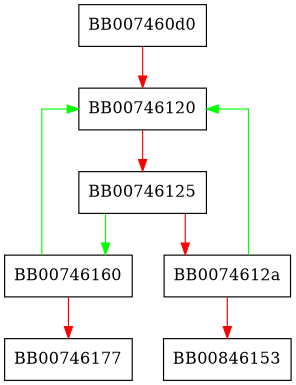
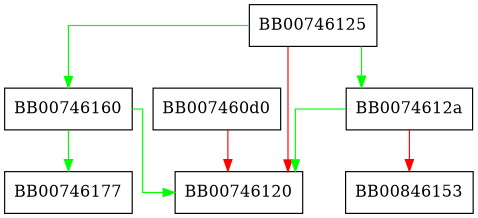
edge "BB00746120" -> "BB00746125": reversed
edge "BB00746125" -> "BB0074612a": color red -> green
edge "BB00746160" -> "BB00746177": color red -> green
